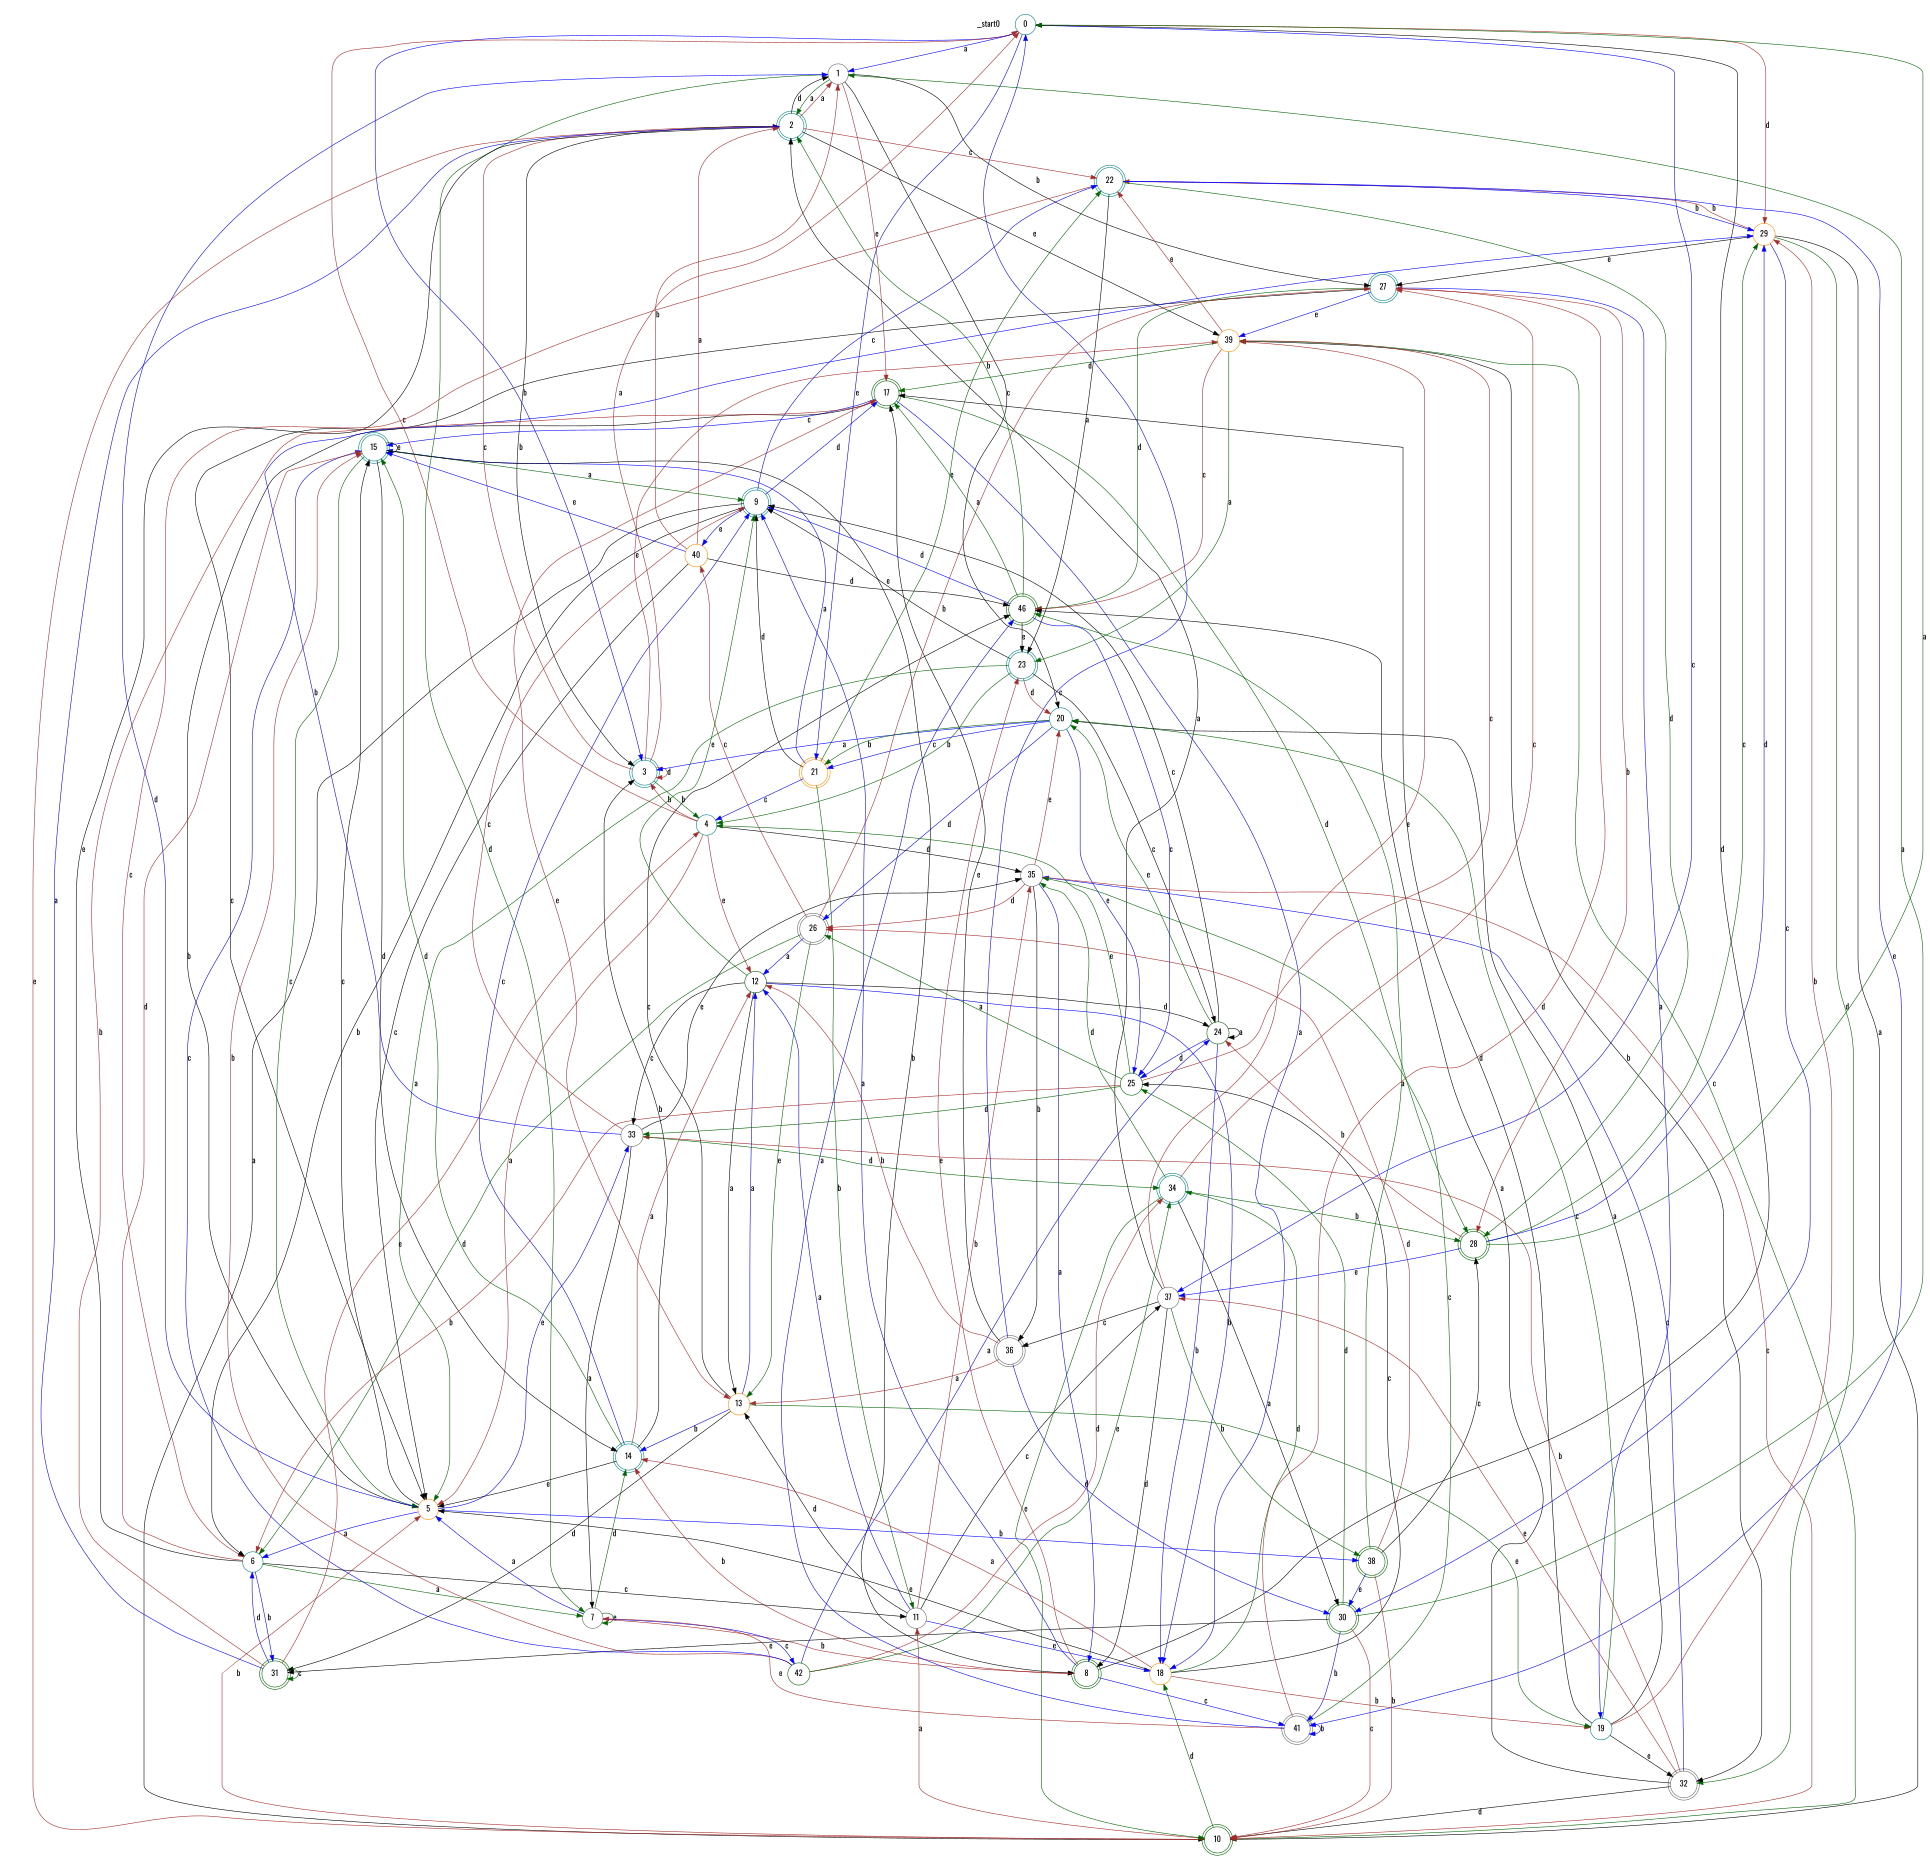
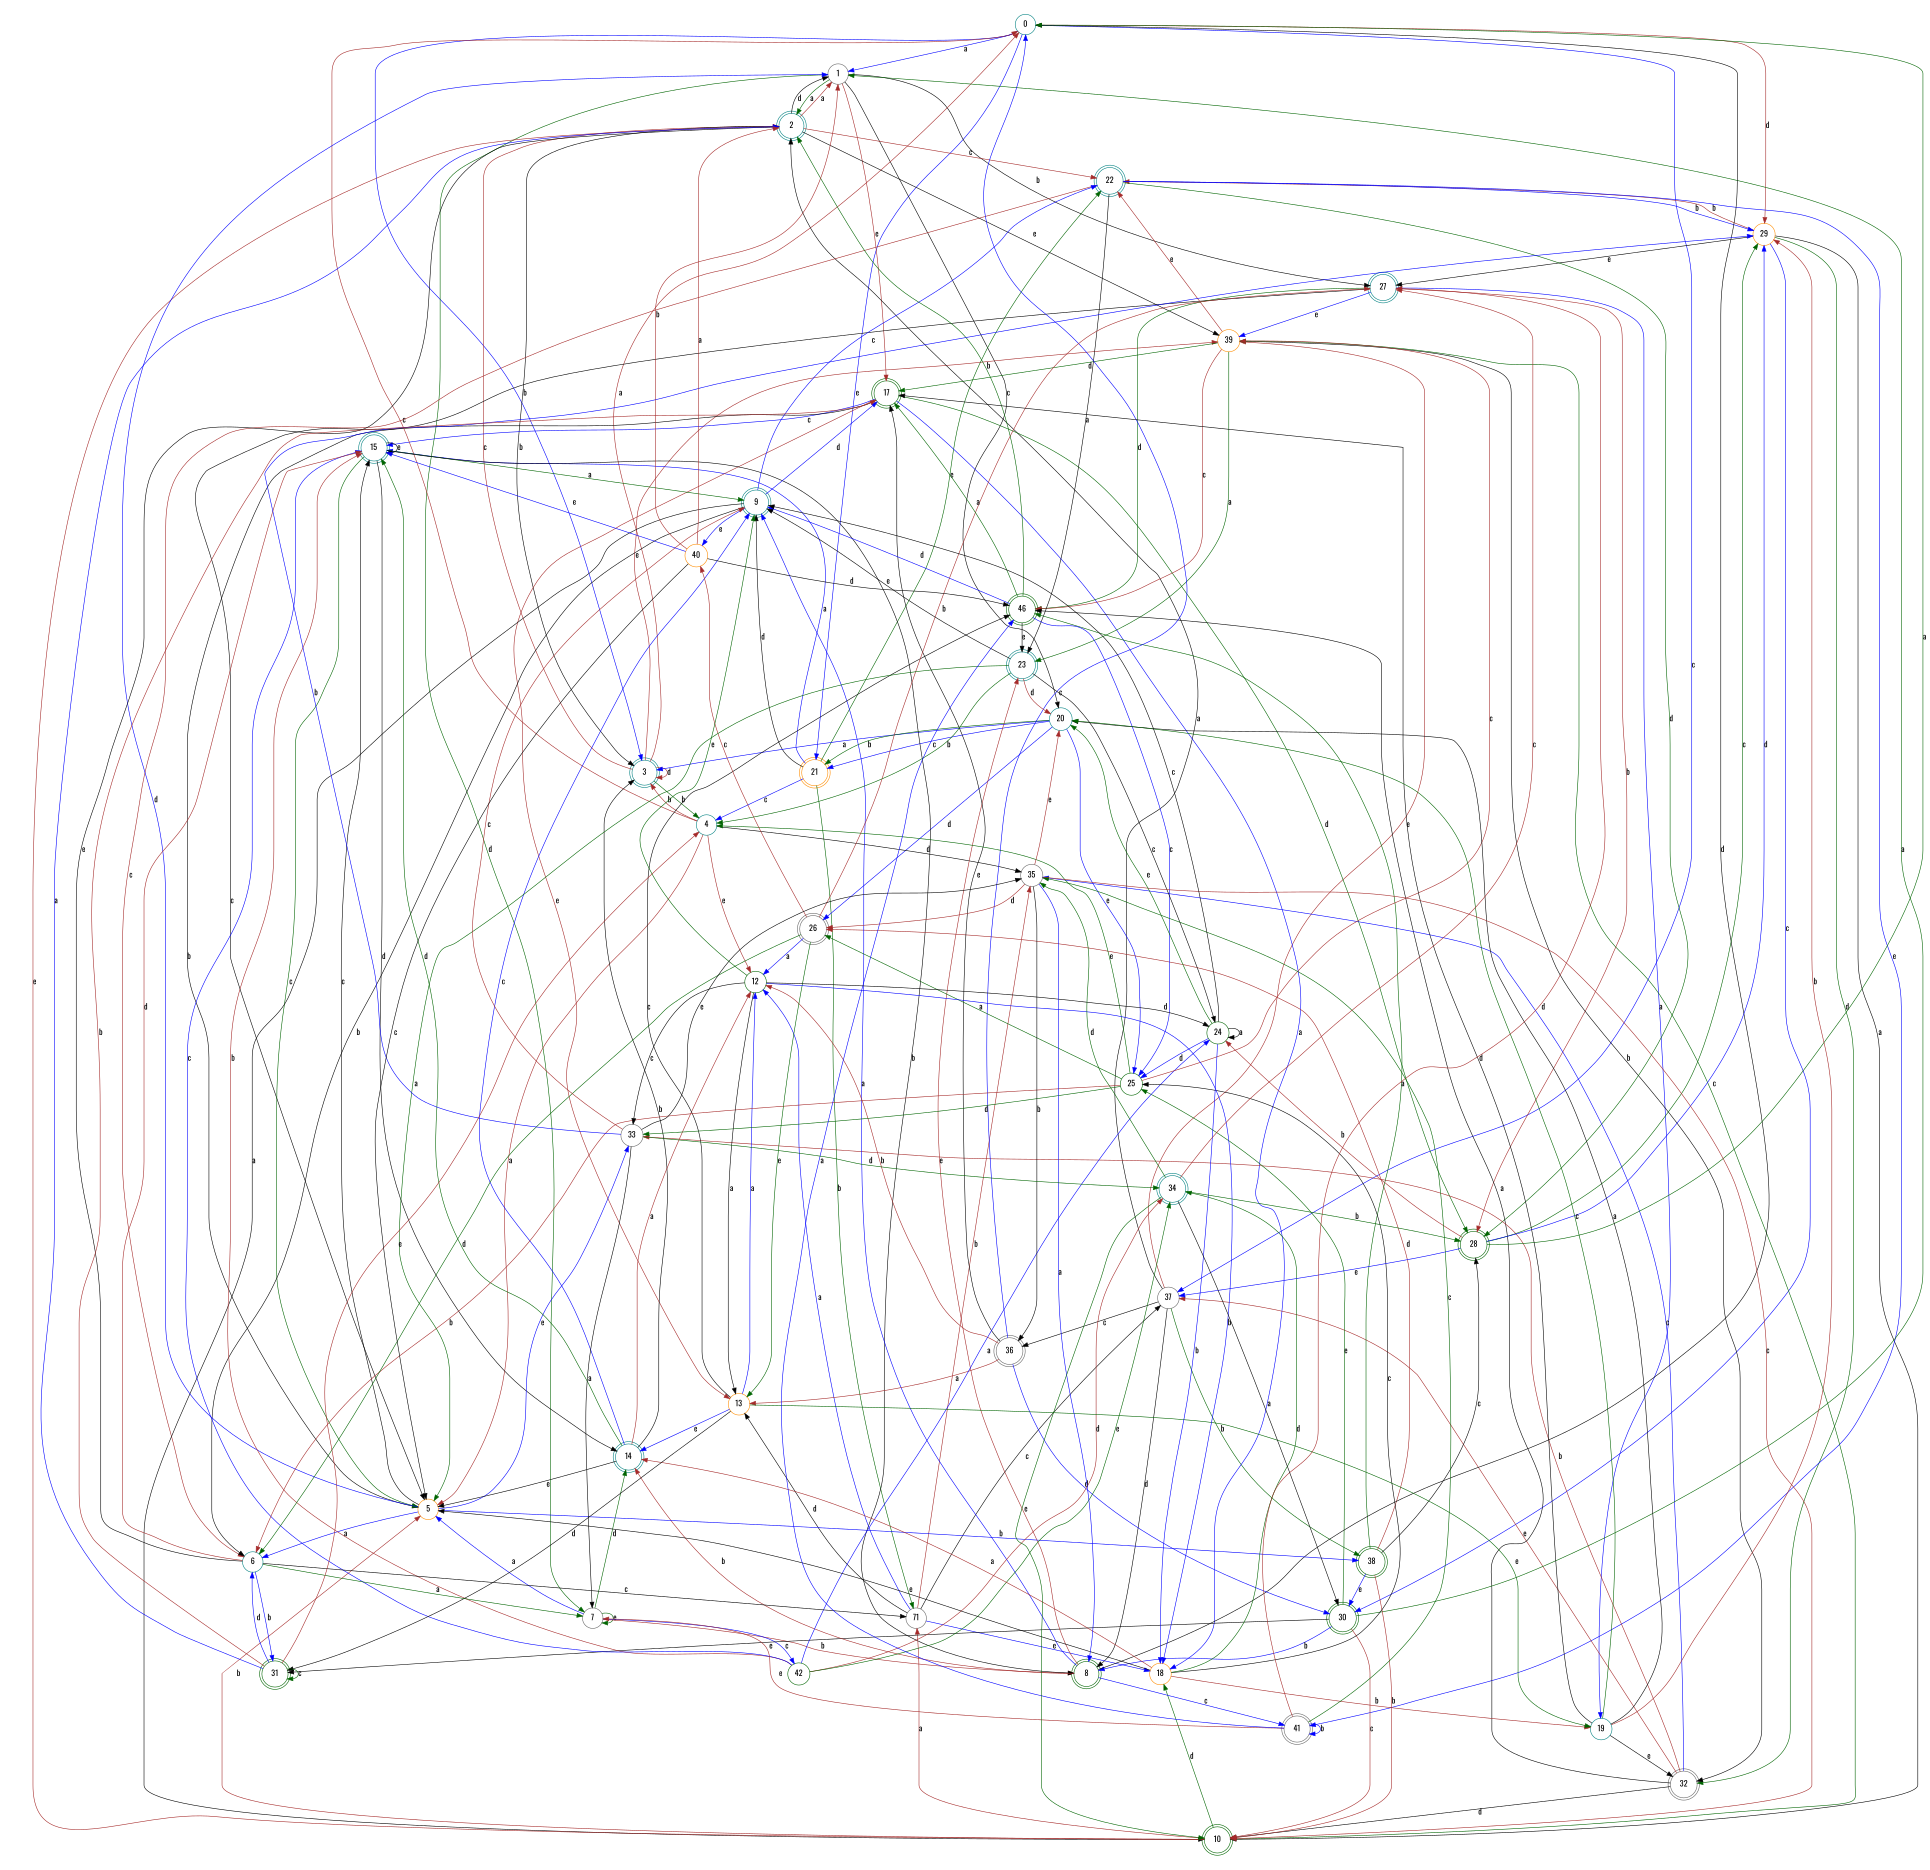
node "__start0": removed
edge "30" -> "25": label "d" -> "e"
edge "13" -> "14": label "b" -> "e"
node "11": label "11" -> "71"
edge "30" -> "41": now "30" -> "8"
